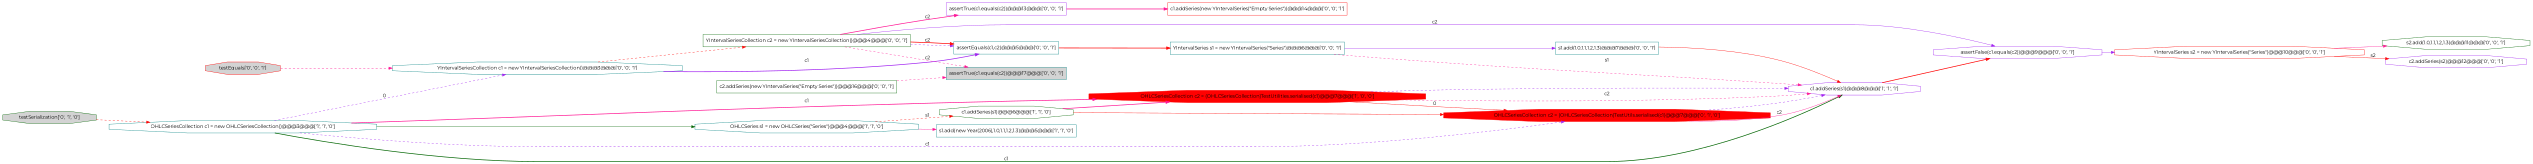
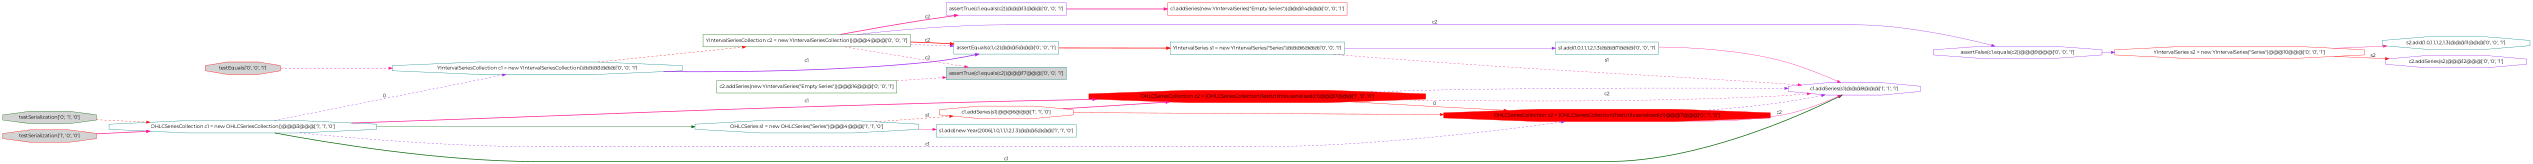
node "s2.add(1.0,1.1,1.2,1.3)@@@11@@@['0', '0', '1']": color darkgreen -> teal
edge "s1.add(1.0,1.1,1.2,1.3)@@@7@@@['0', '0', '1']" -> "c1.addSeries(s1)@@@8@@@['1', '1', '1']": color red -> deeppink
edge "c1.addSeries(s1)@@@8@@@['1', '1', '1']" -> "assertFalse(c1.equals(c2))@@@9@@@['0', '0', '1']": removed
node "c1.addSeries(s1)@@@6@@@['1', '1', '0']": color darkgreen -> red
node "testSerialization['1', '0', '0']": added
